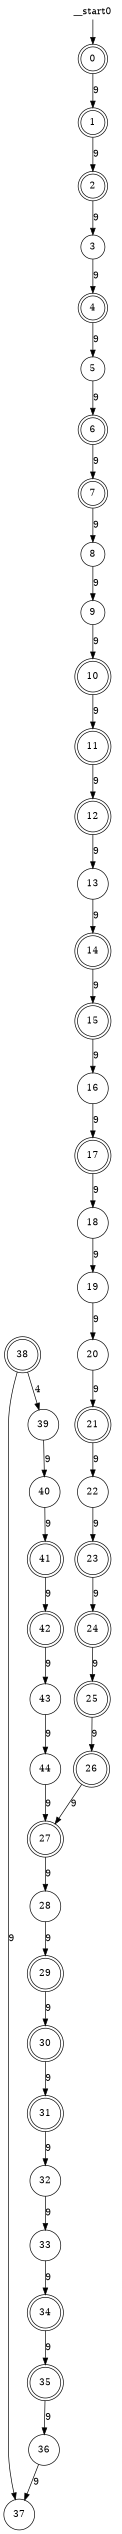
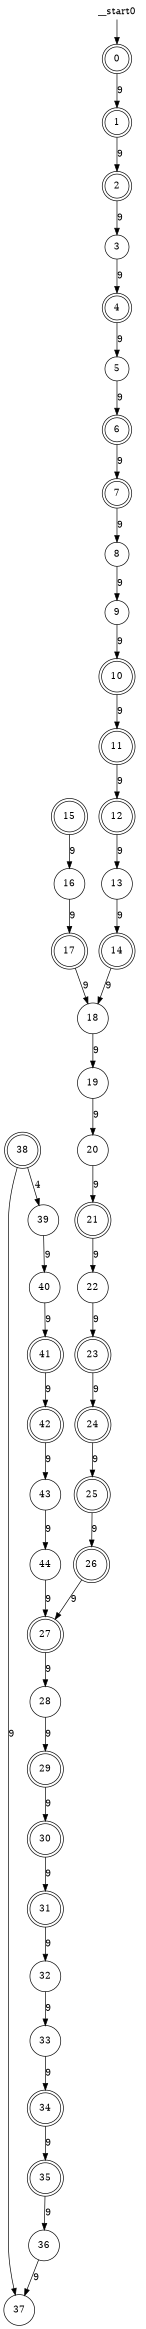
edge "14" -> "15": now "14" -> "18"
